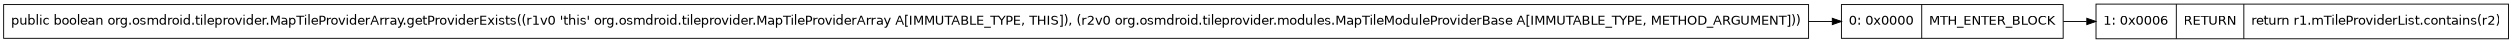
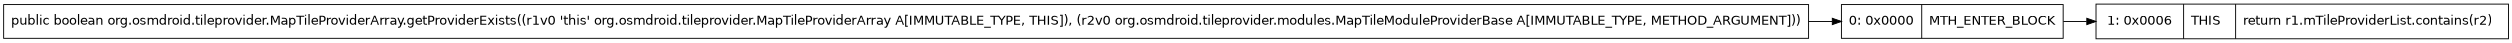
node "1: 0x0006": text "RETURN" -> "THIS"
